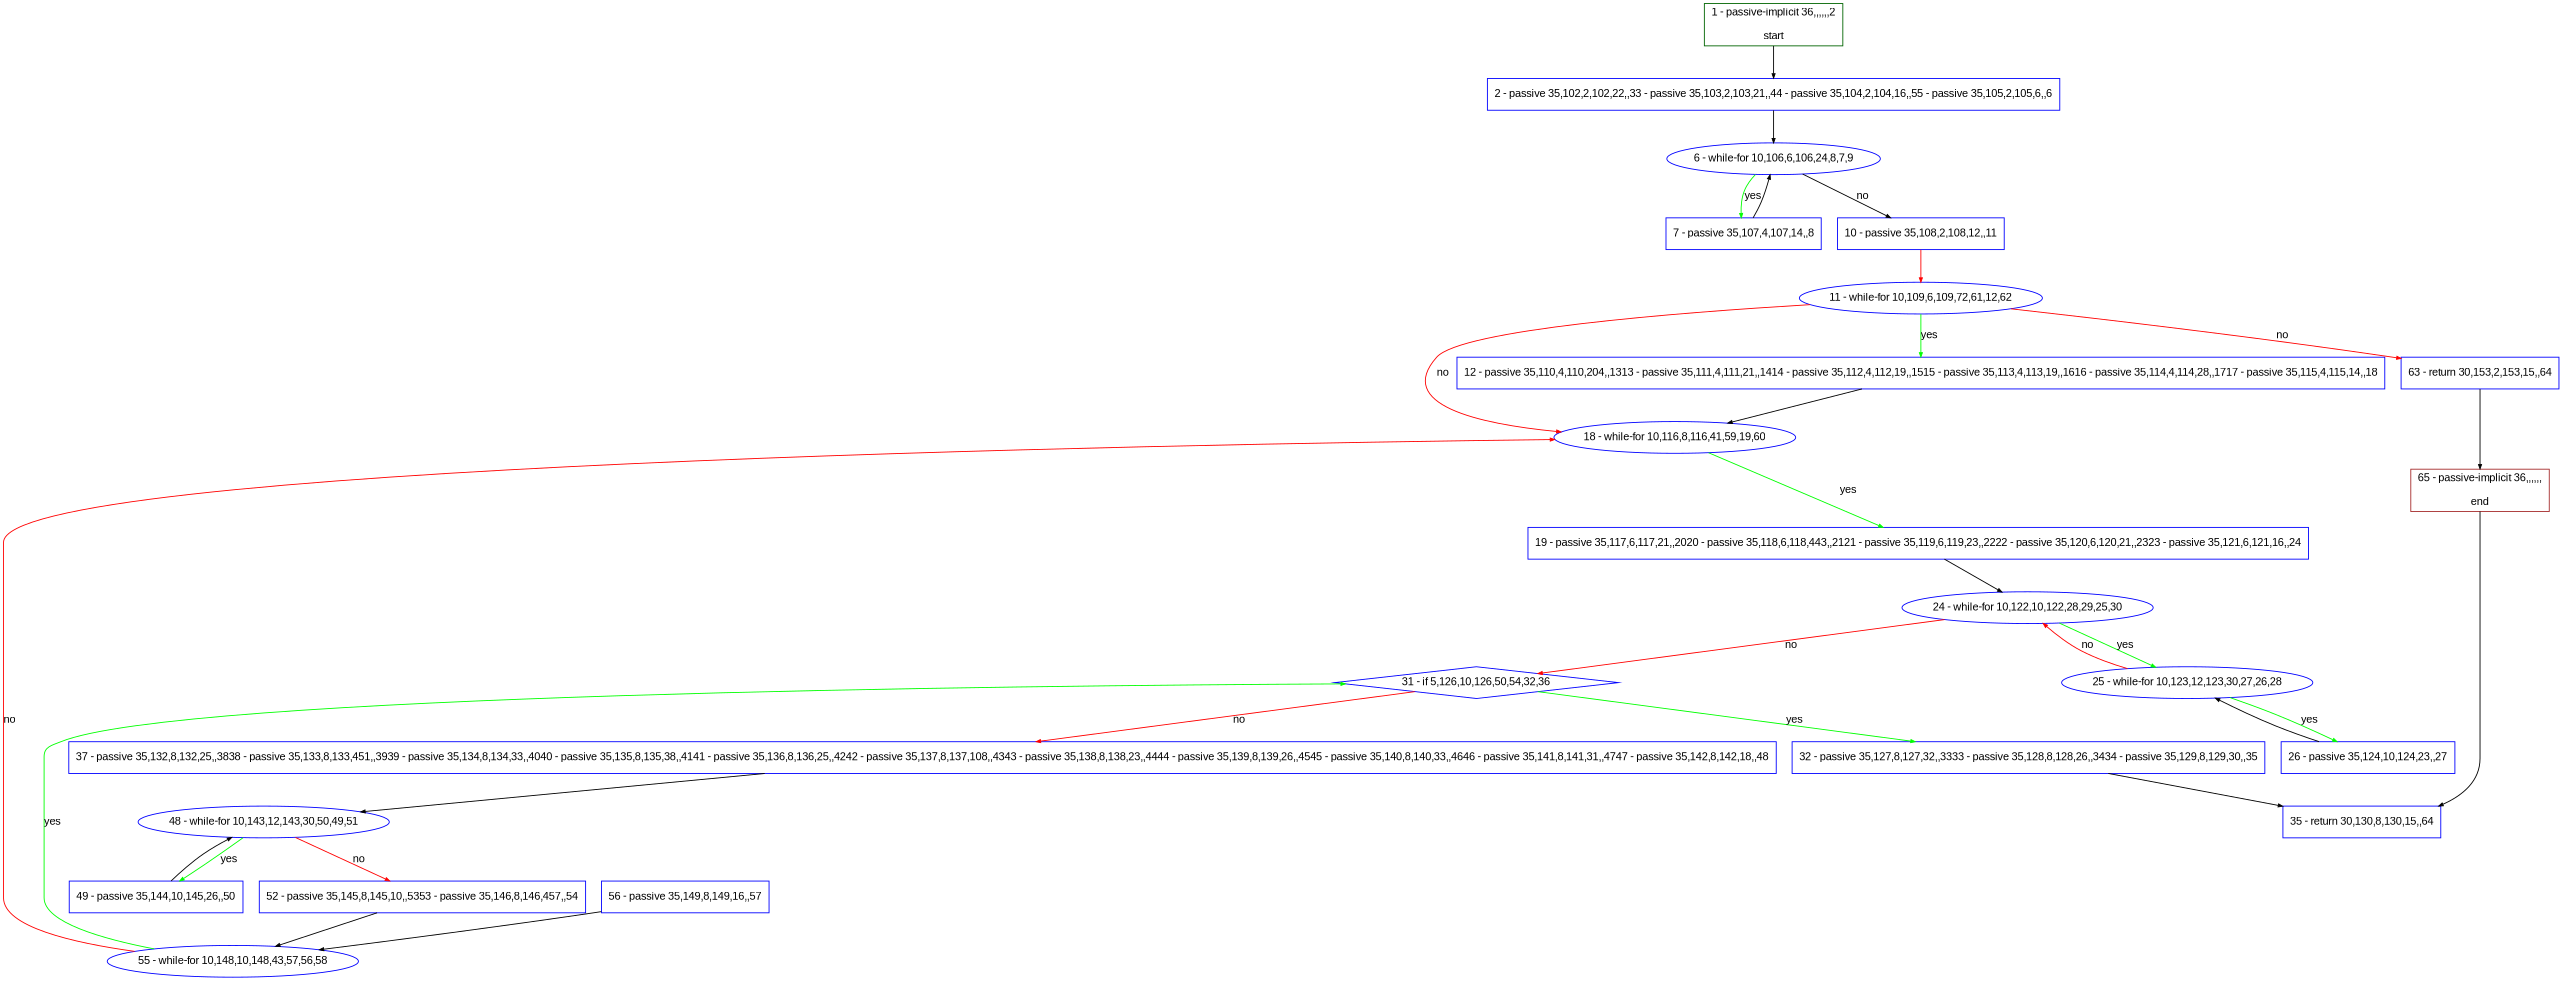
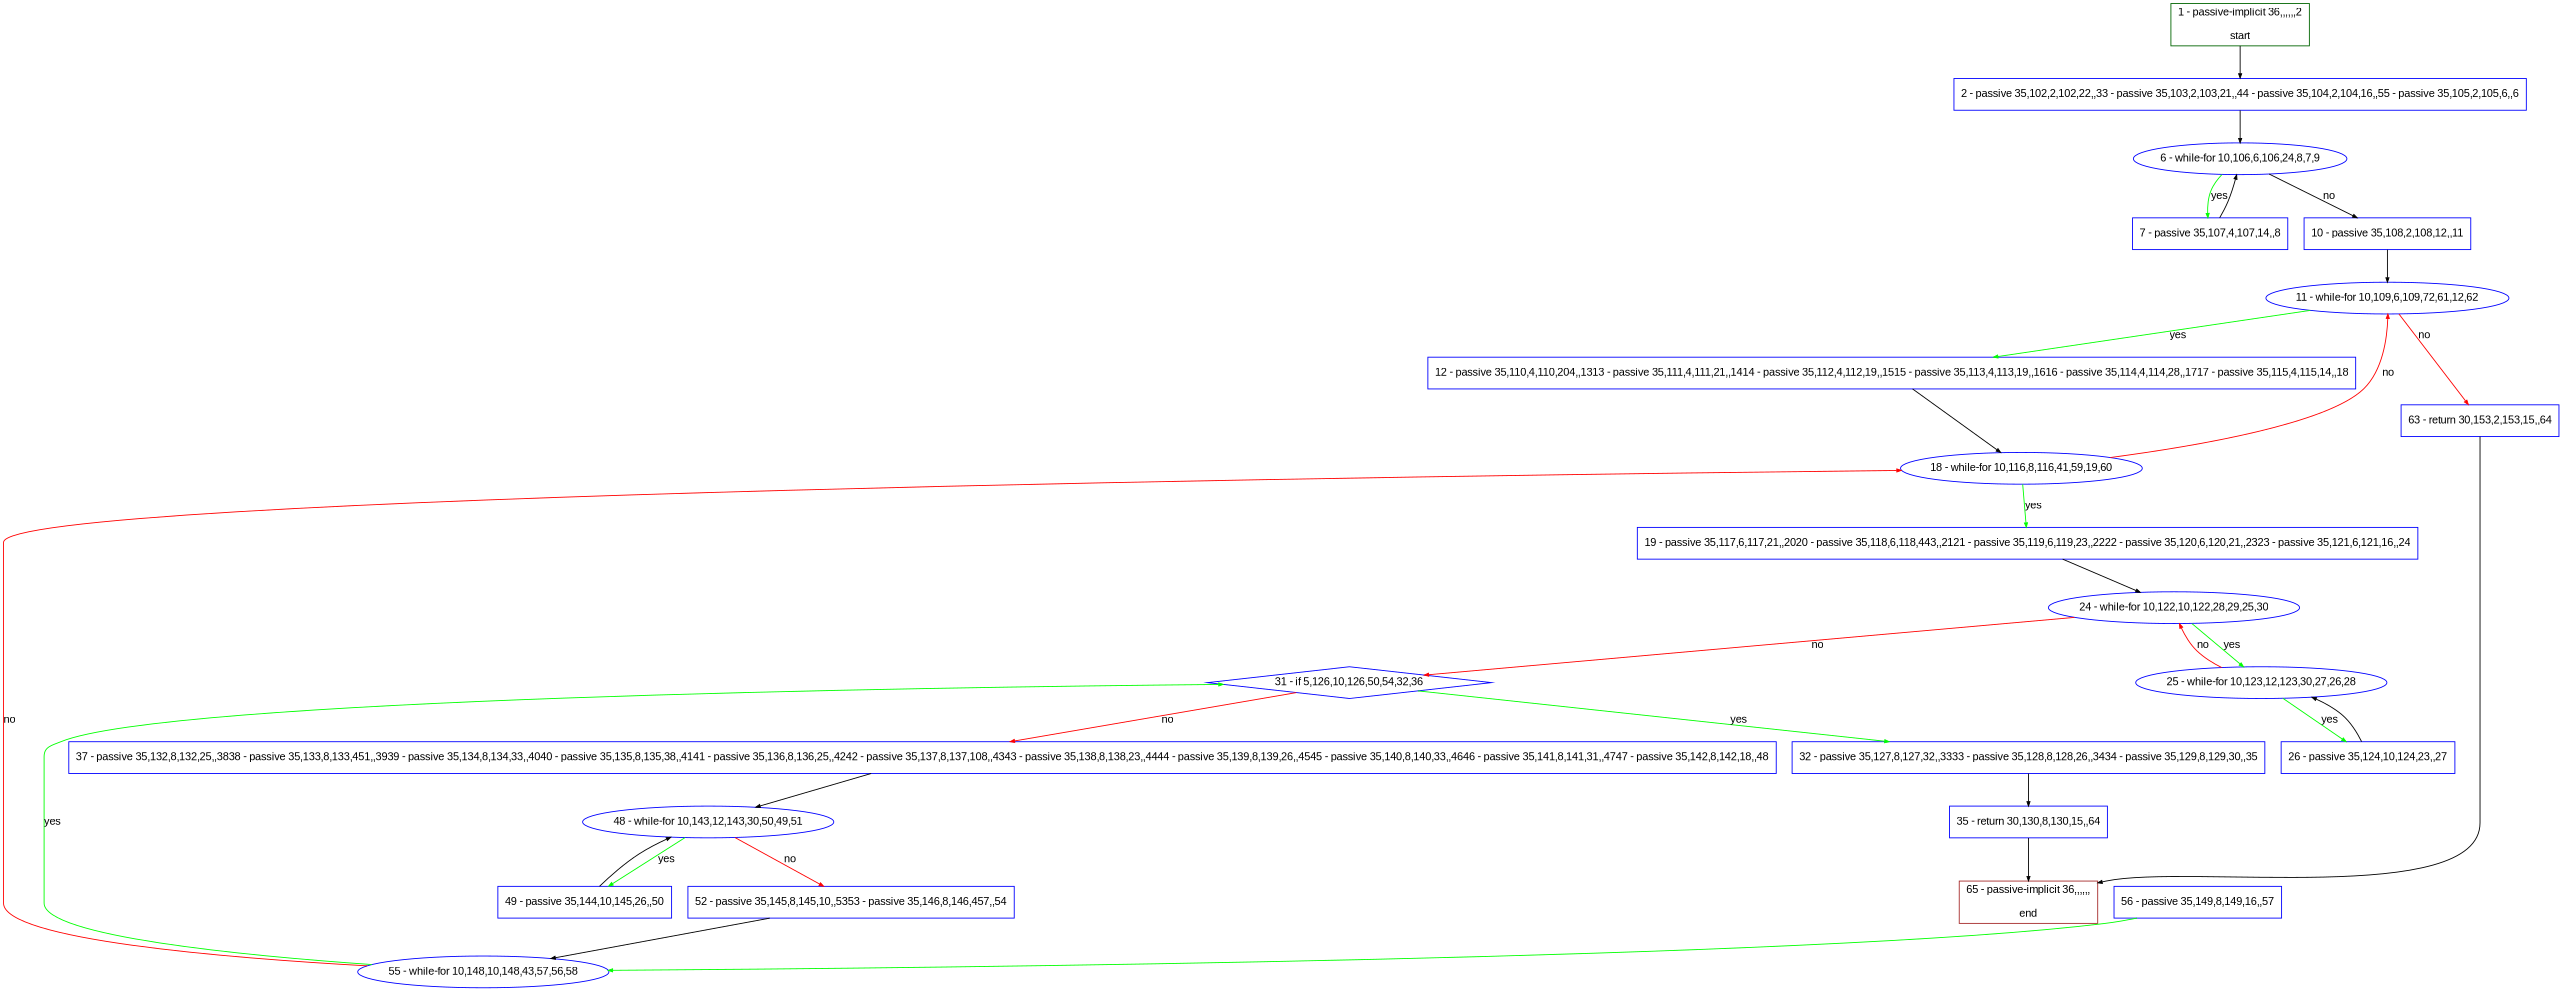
edge "10 - passive 35,108,2,108,12,,11" -> "11 - while-for 10,109,6,109,72,61,12,62": color #ff0000 -> #000000
edge "11 - while-for 10,109,6,109,72,61,12,62" -> "18 - while-for 10,116,8,116,41,59,19,60": reversed
edge "65 - passive-implicit 36,,,,,, end" -> "35 - return 30,130,8,130,15,,64": reversed
edge "56 - passive 35,149,8,149,16,,57" -> "55 - while-for 10,148,10,148,43,57,56,58": color #000000 -> #00ff00
